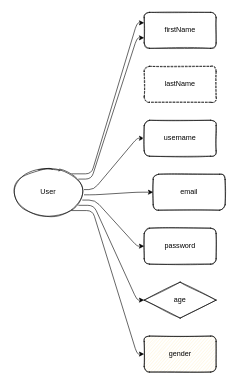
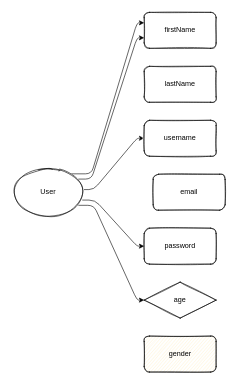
node "lastName": style dashed -> solid
edge "User" -> "email": removed
edge "User" -> "gender": removed
